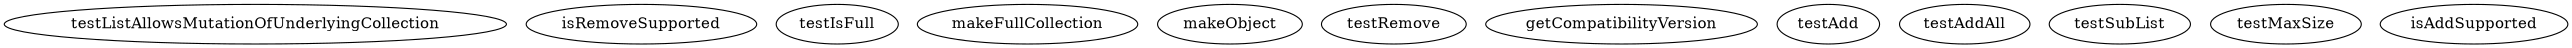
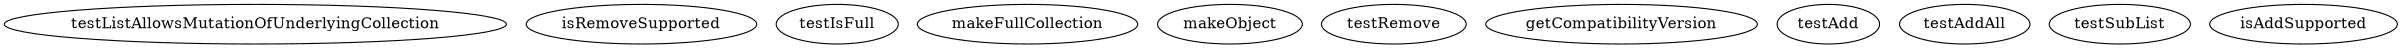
node "testMaxSize": removed
